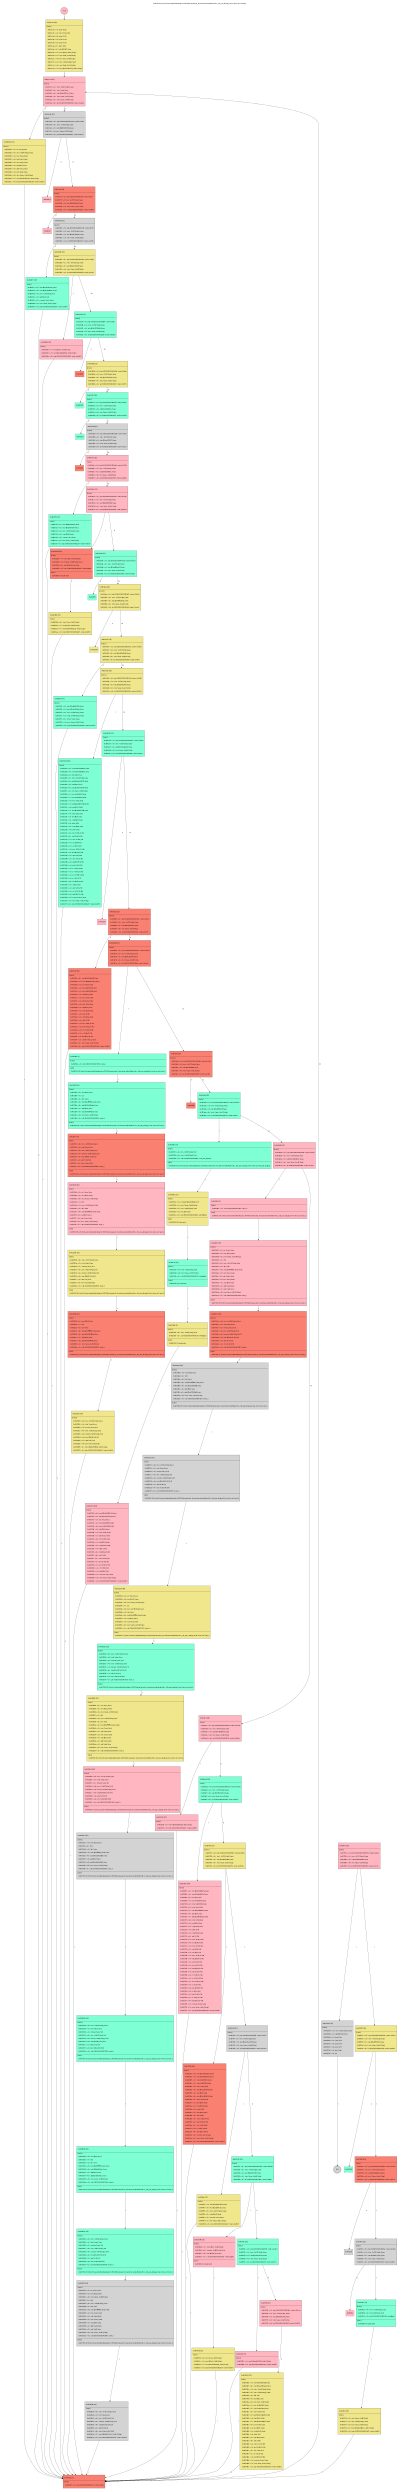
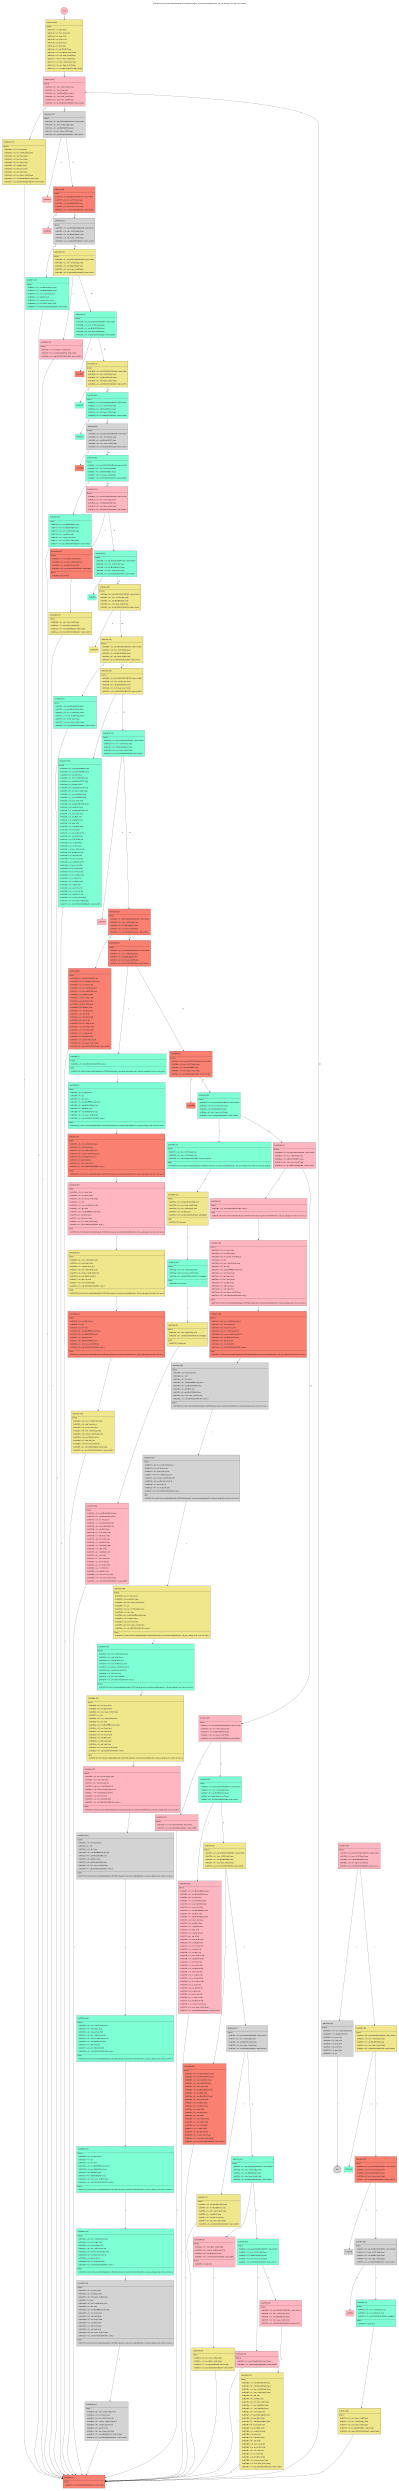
node "0x401da3 [25]": fillcolor lightpink -> aquamarine
